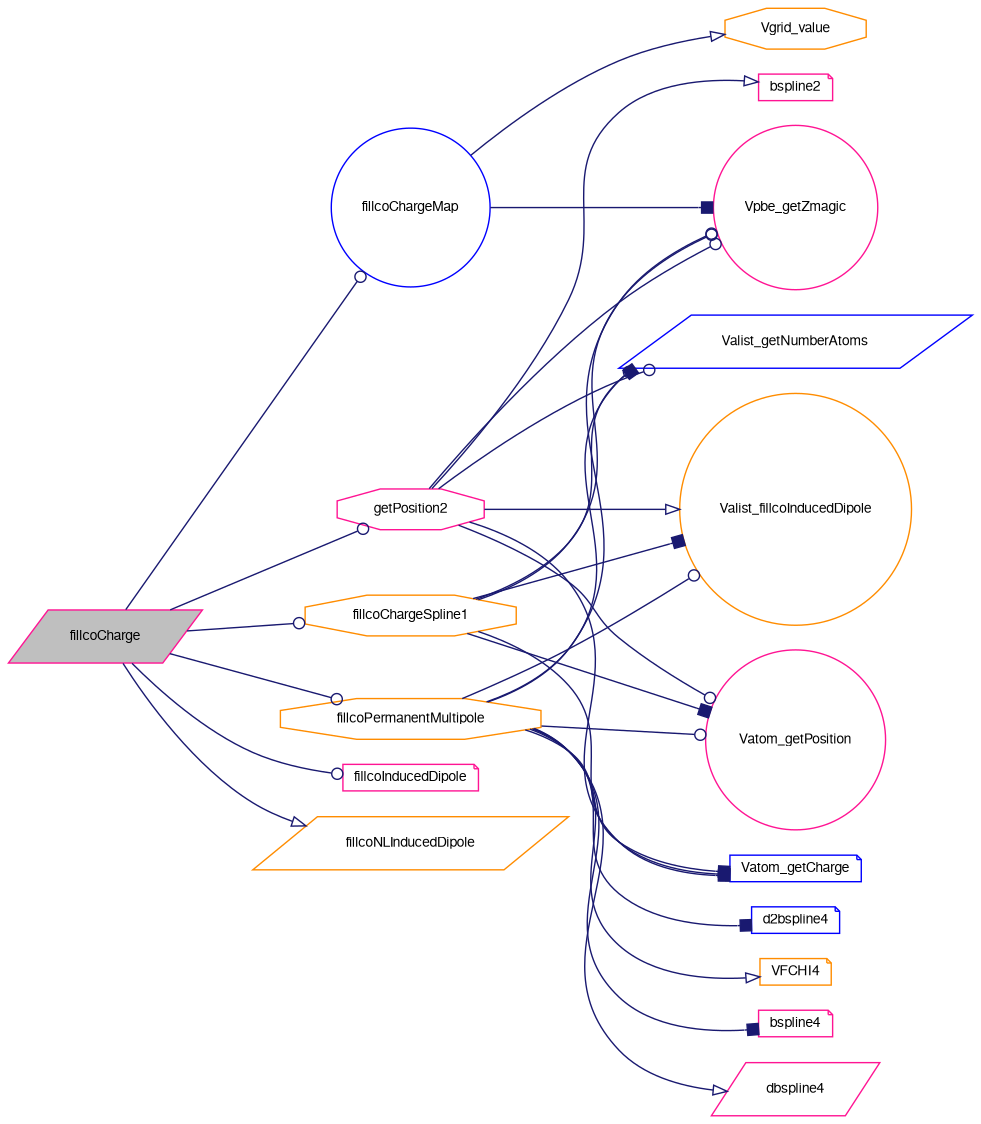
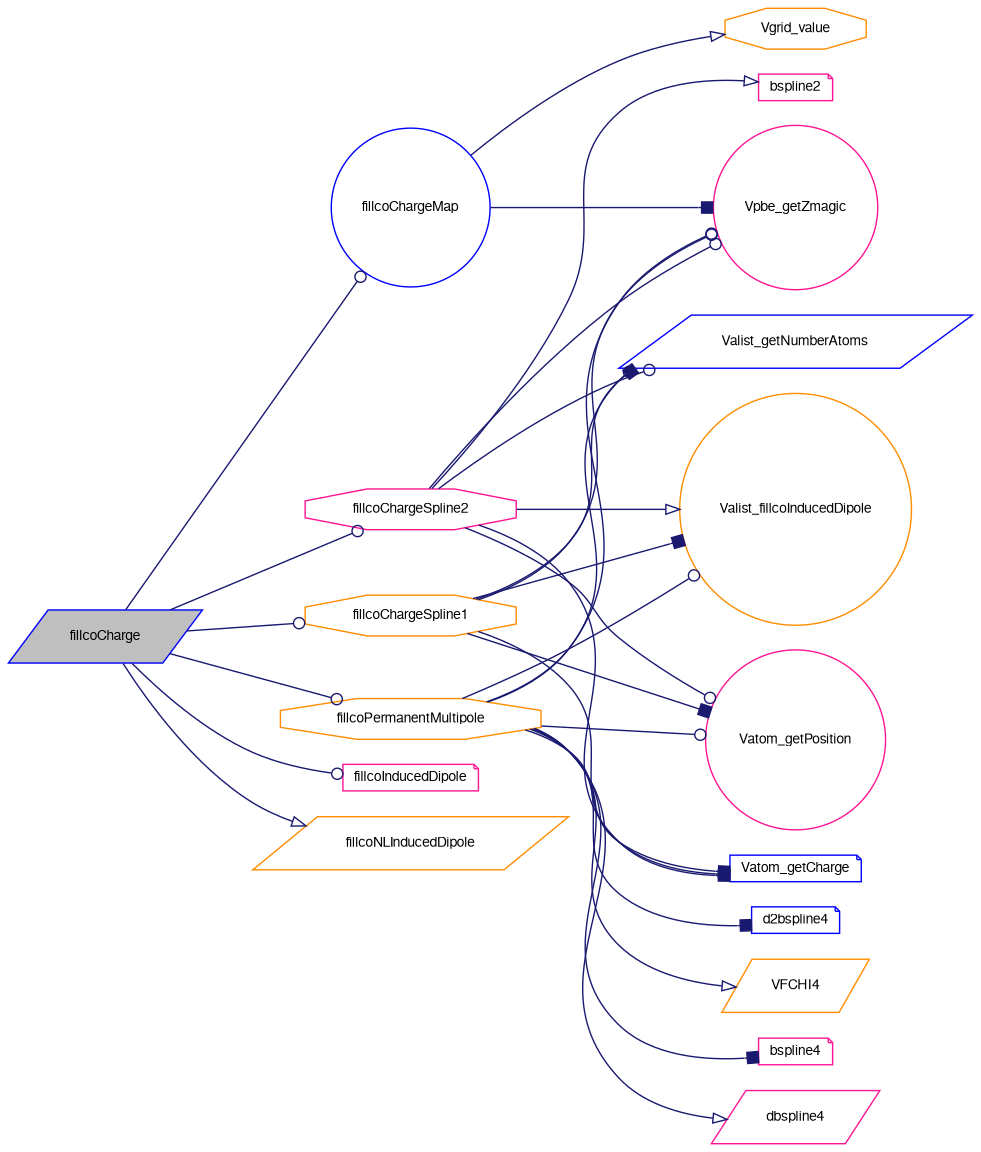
node "getPosition2": label "getPosition2" -> "fillcoChargeSpline2"
node "fillcoCharge": color deeppink -> blue
node "VFCHI4": shape note -> parallelogram
